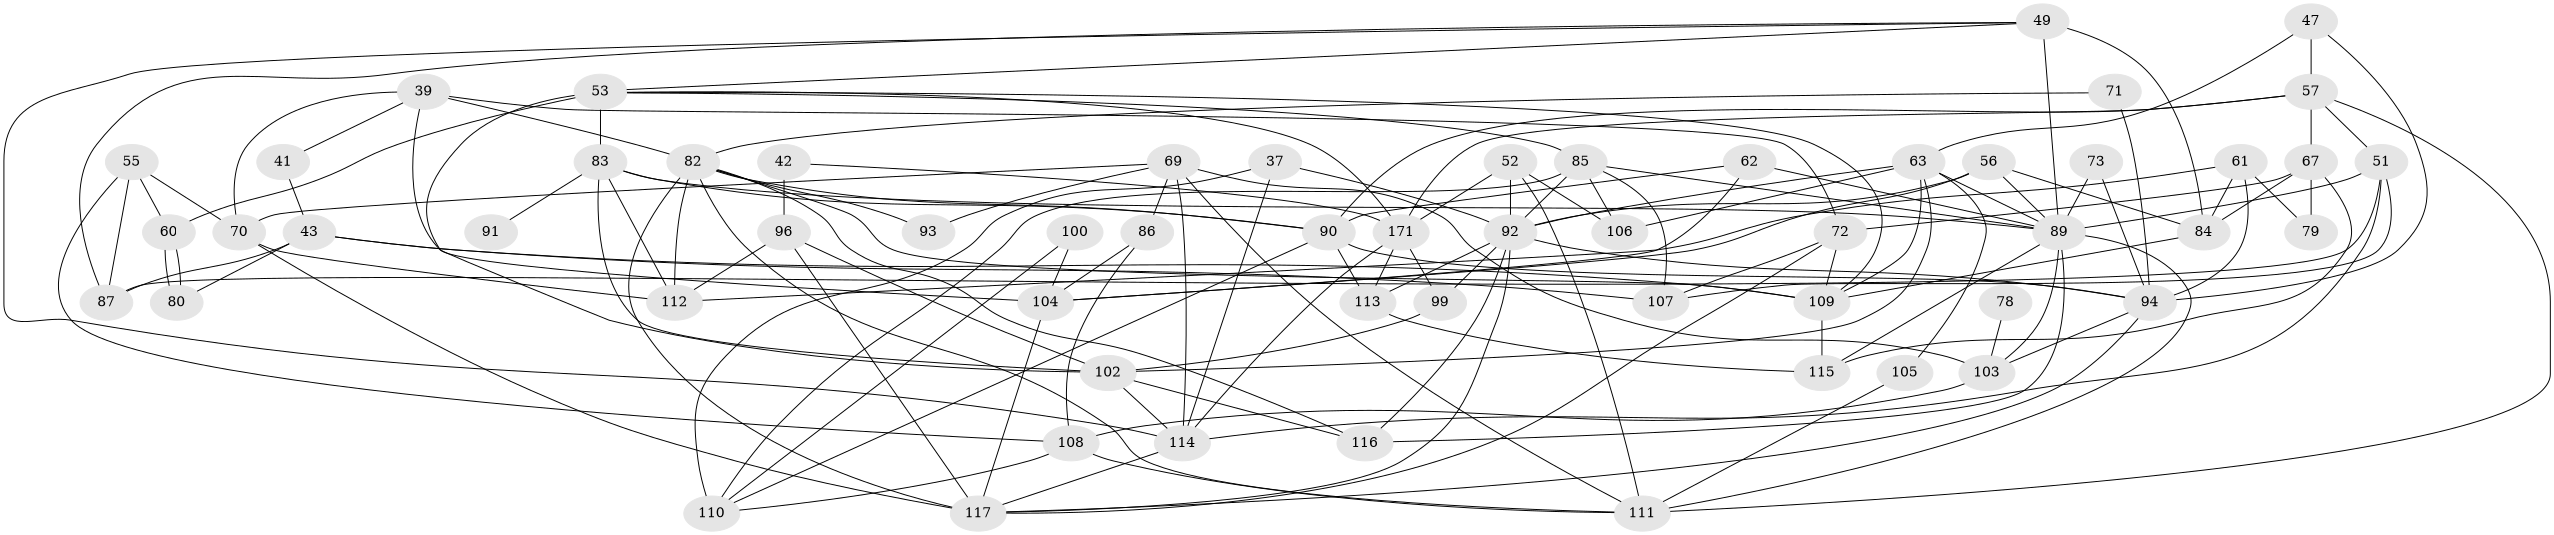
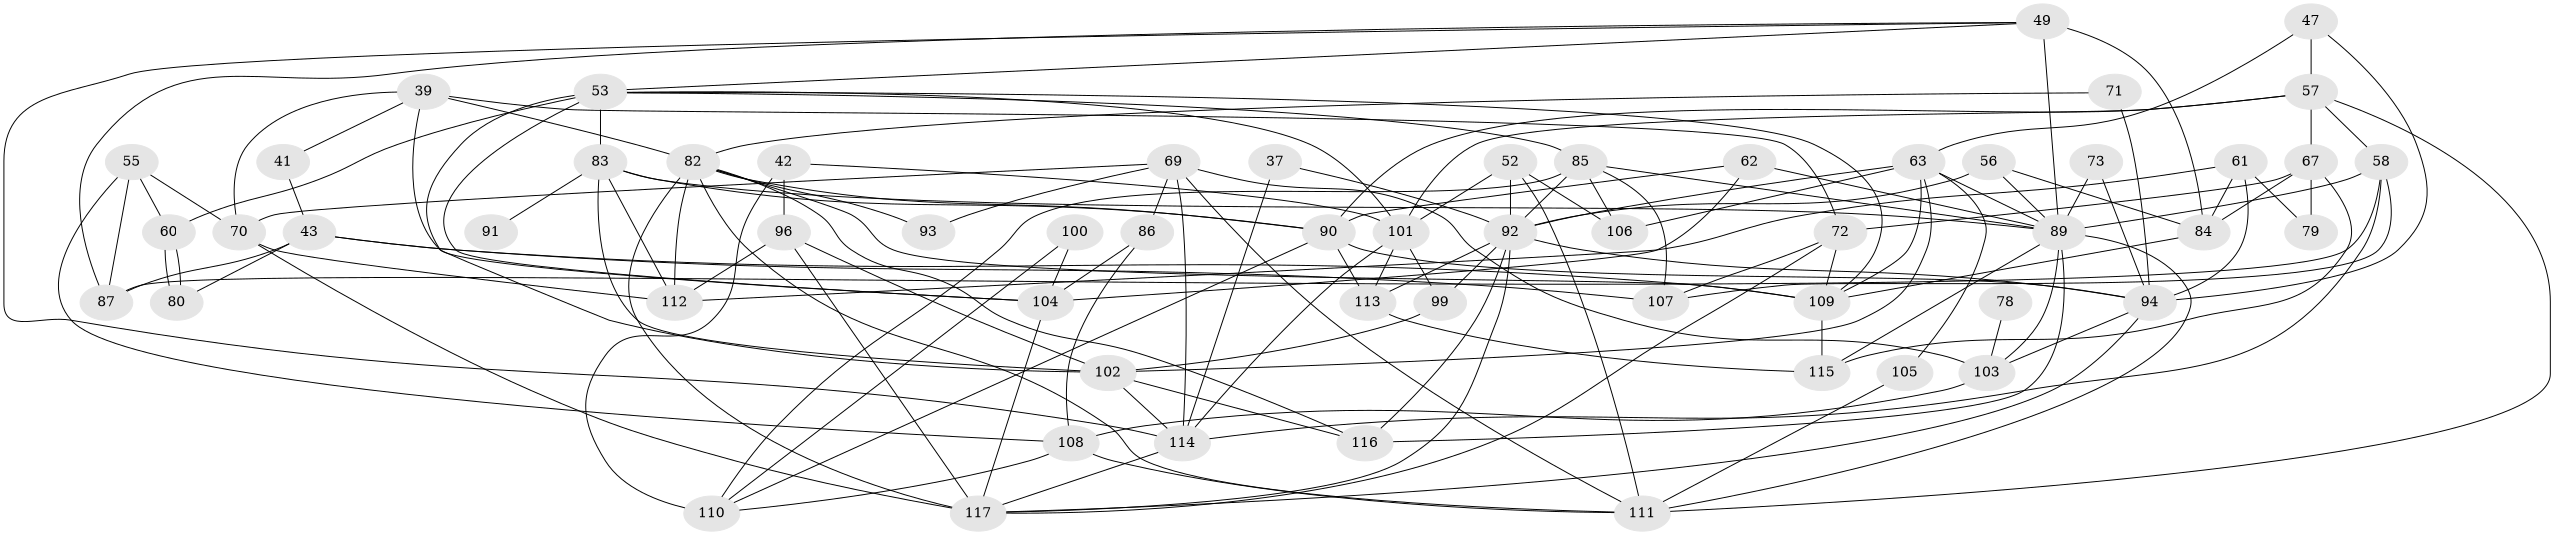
node "51": label "51" -> "58"
node "171": label "171" -> "101"
edge "37" -- "110": now "42" -- "110"
edge "56" -- "104": now "53" -- "104"
